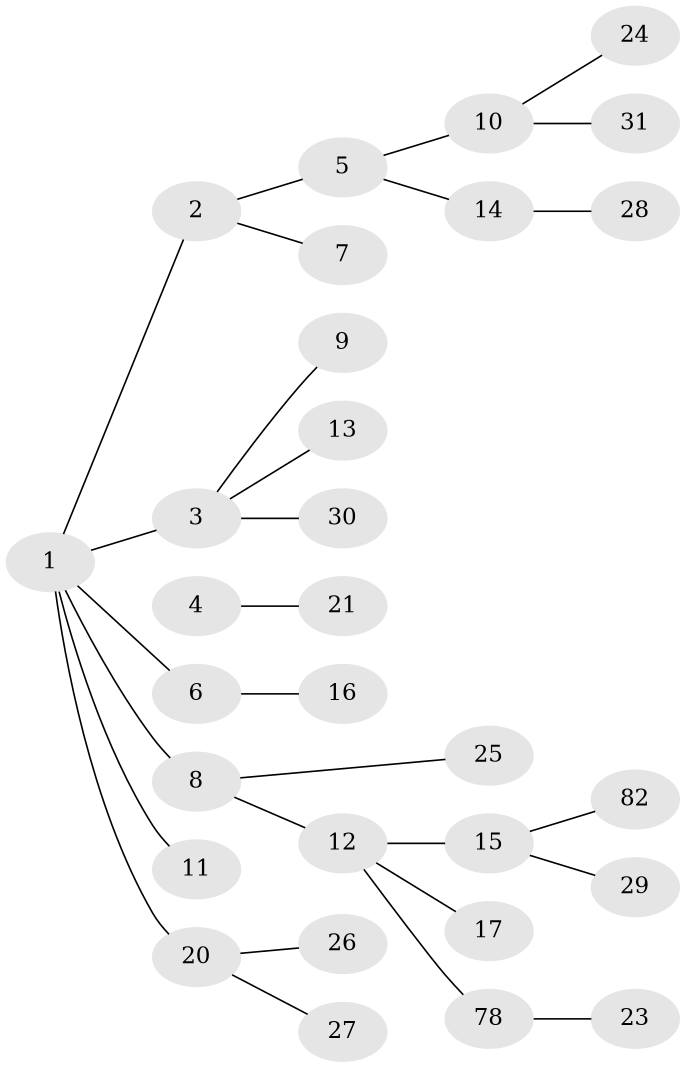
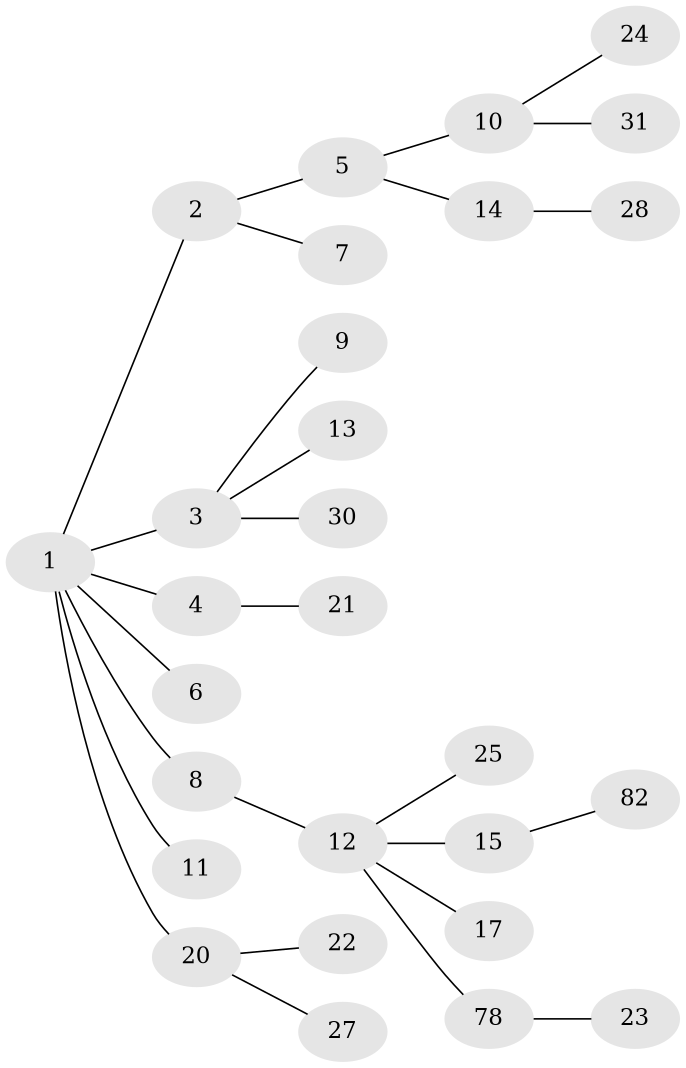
edge "1" -- "4": added
node "16": removed
edge "25" -- "8": now "25" -- "12"
node "29": removed
node "26": label "26" -> "22"
